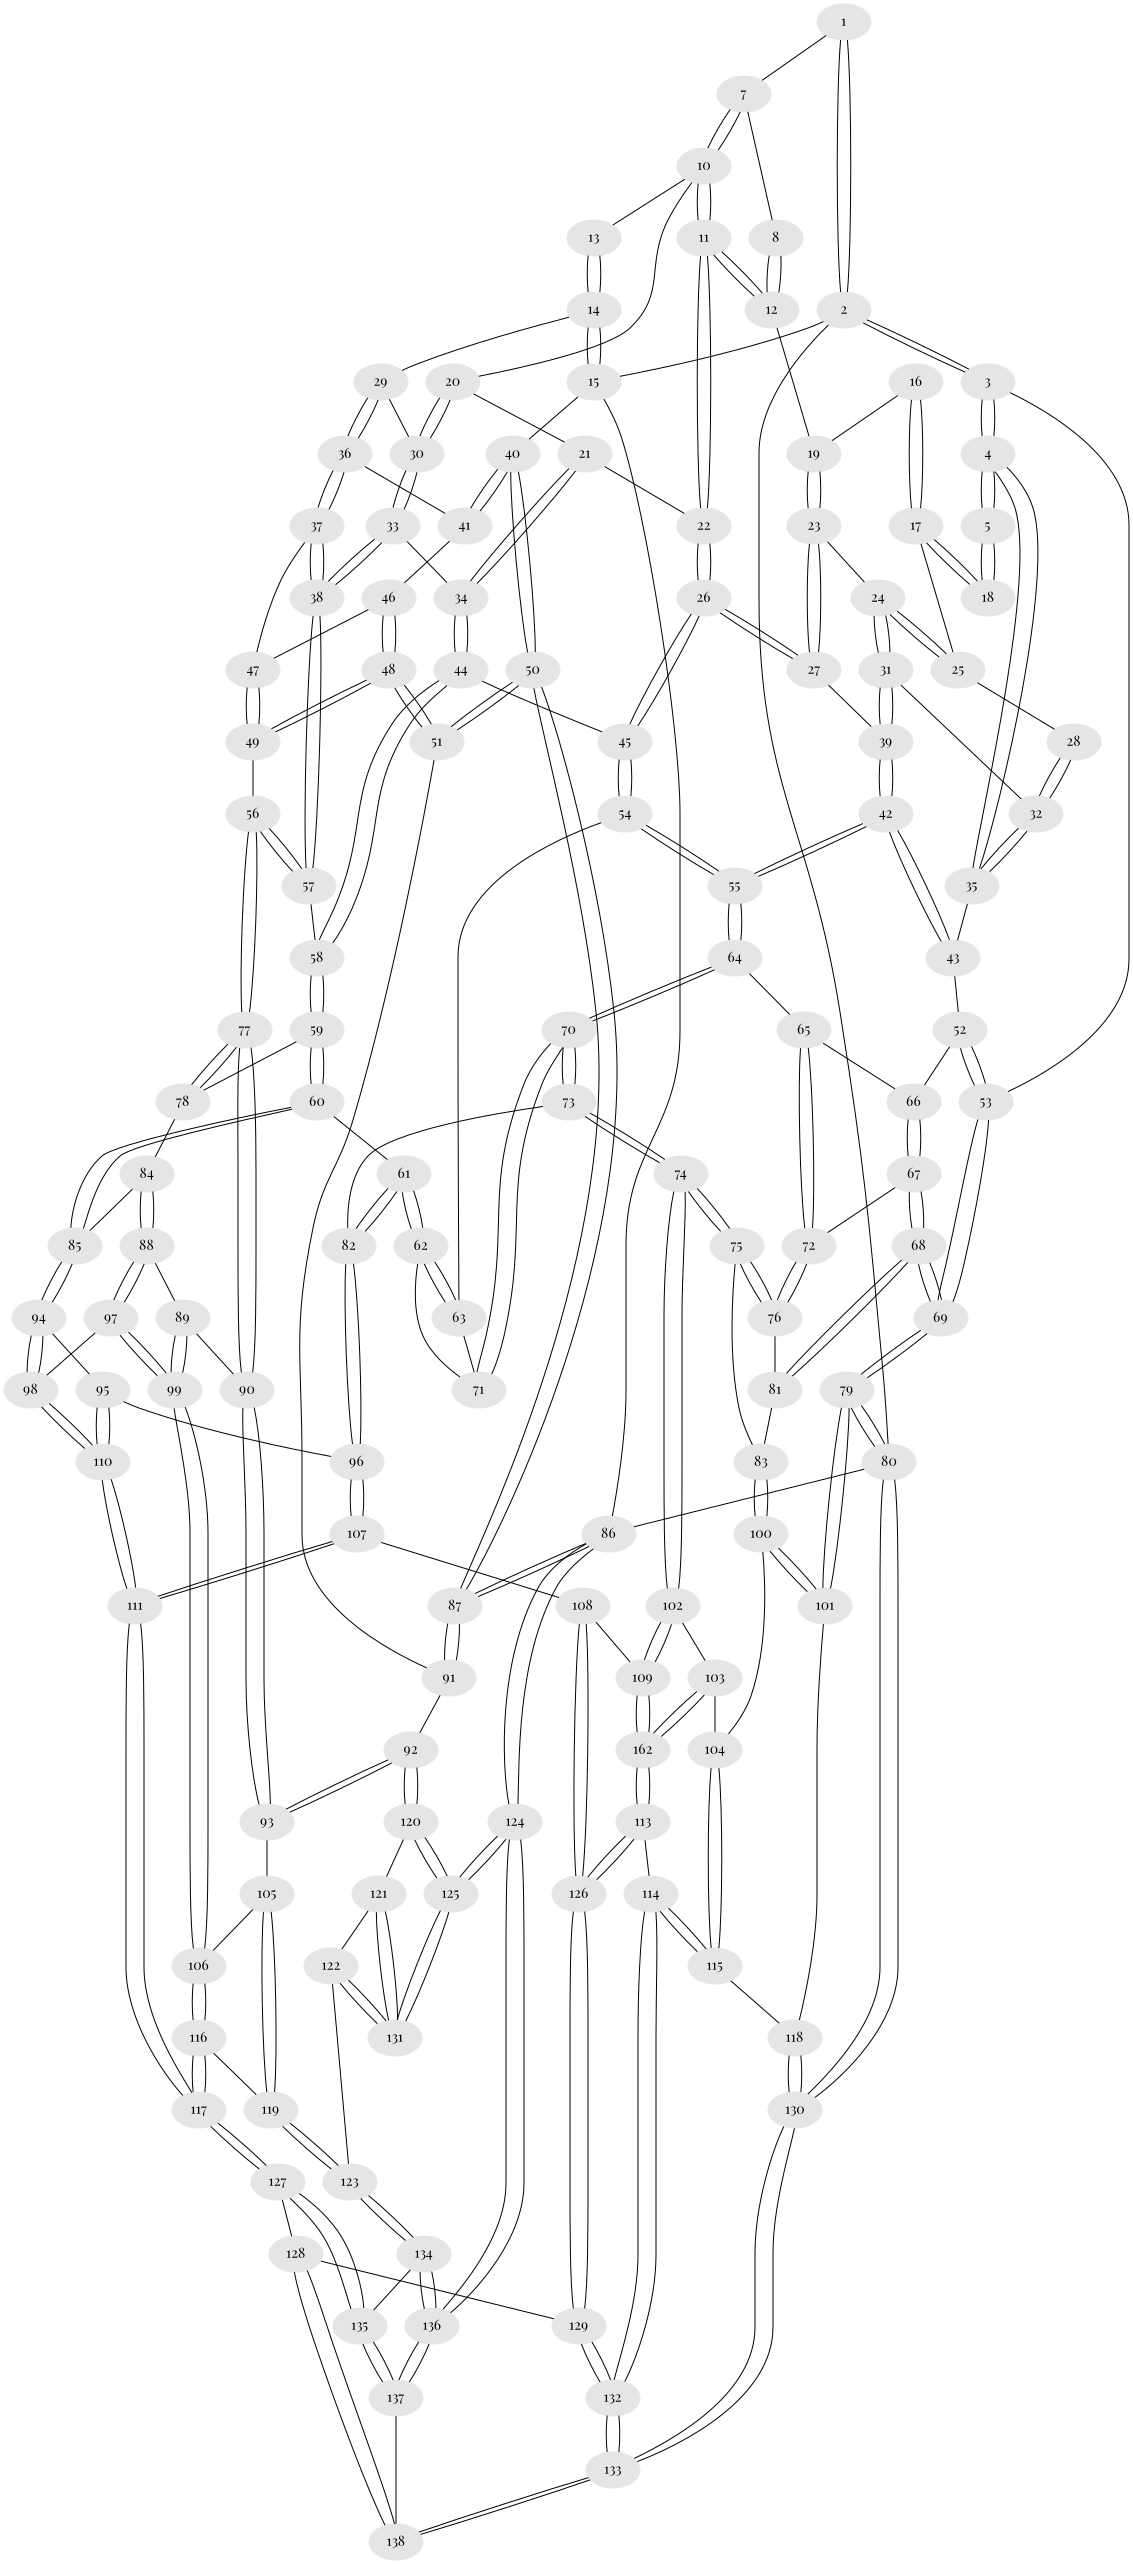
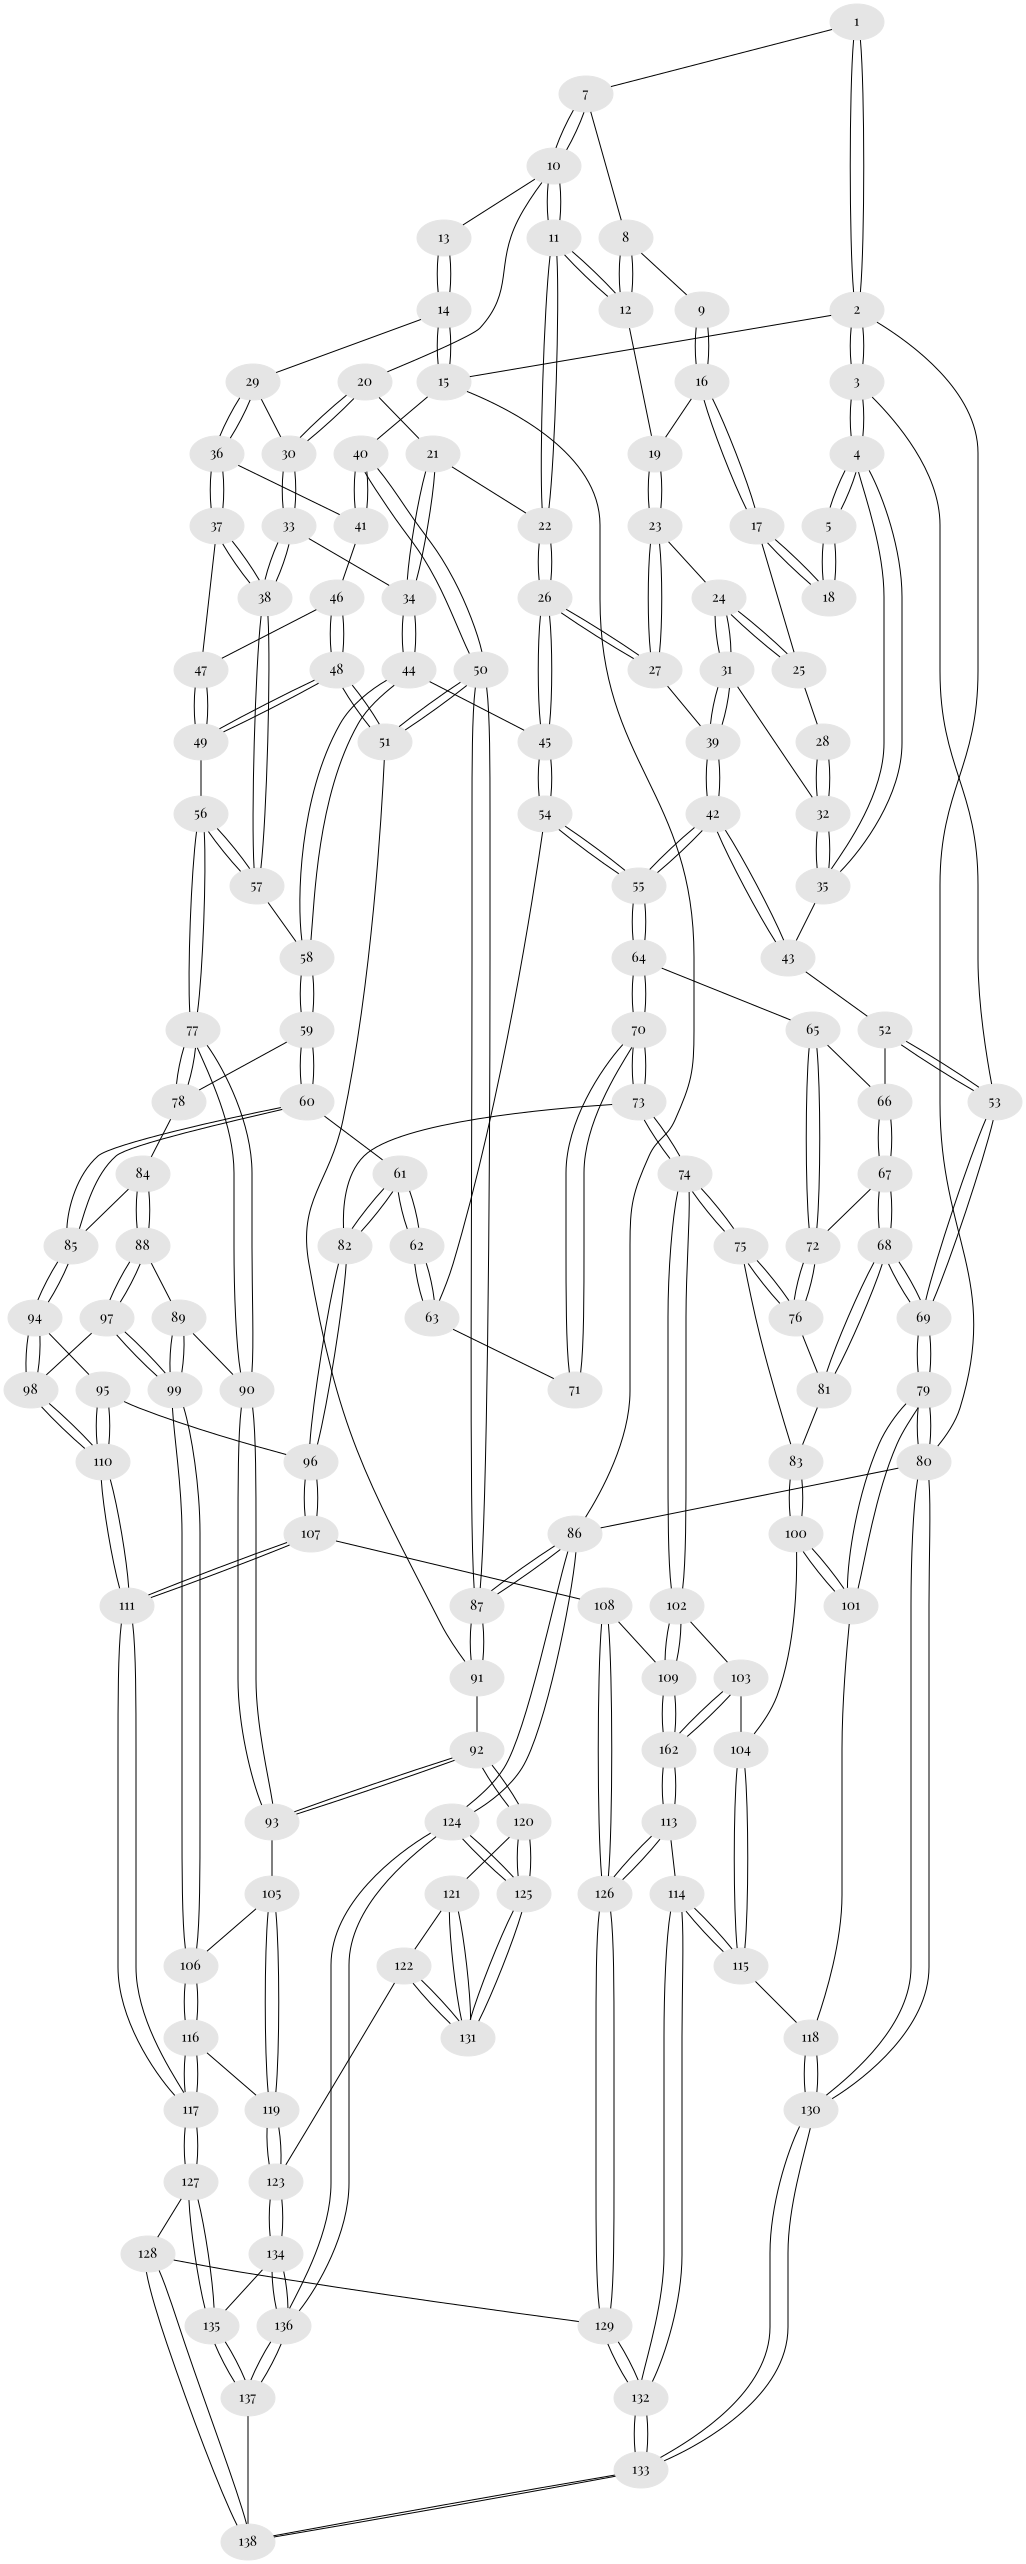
node "9": added
edge "62" -- "71": removed
